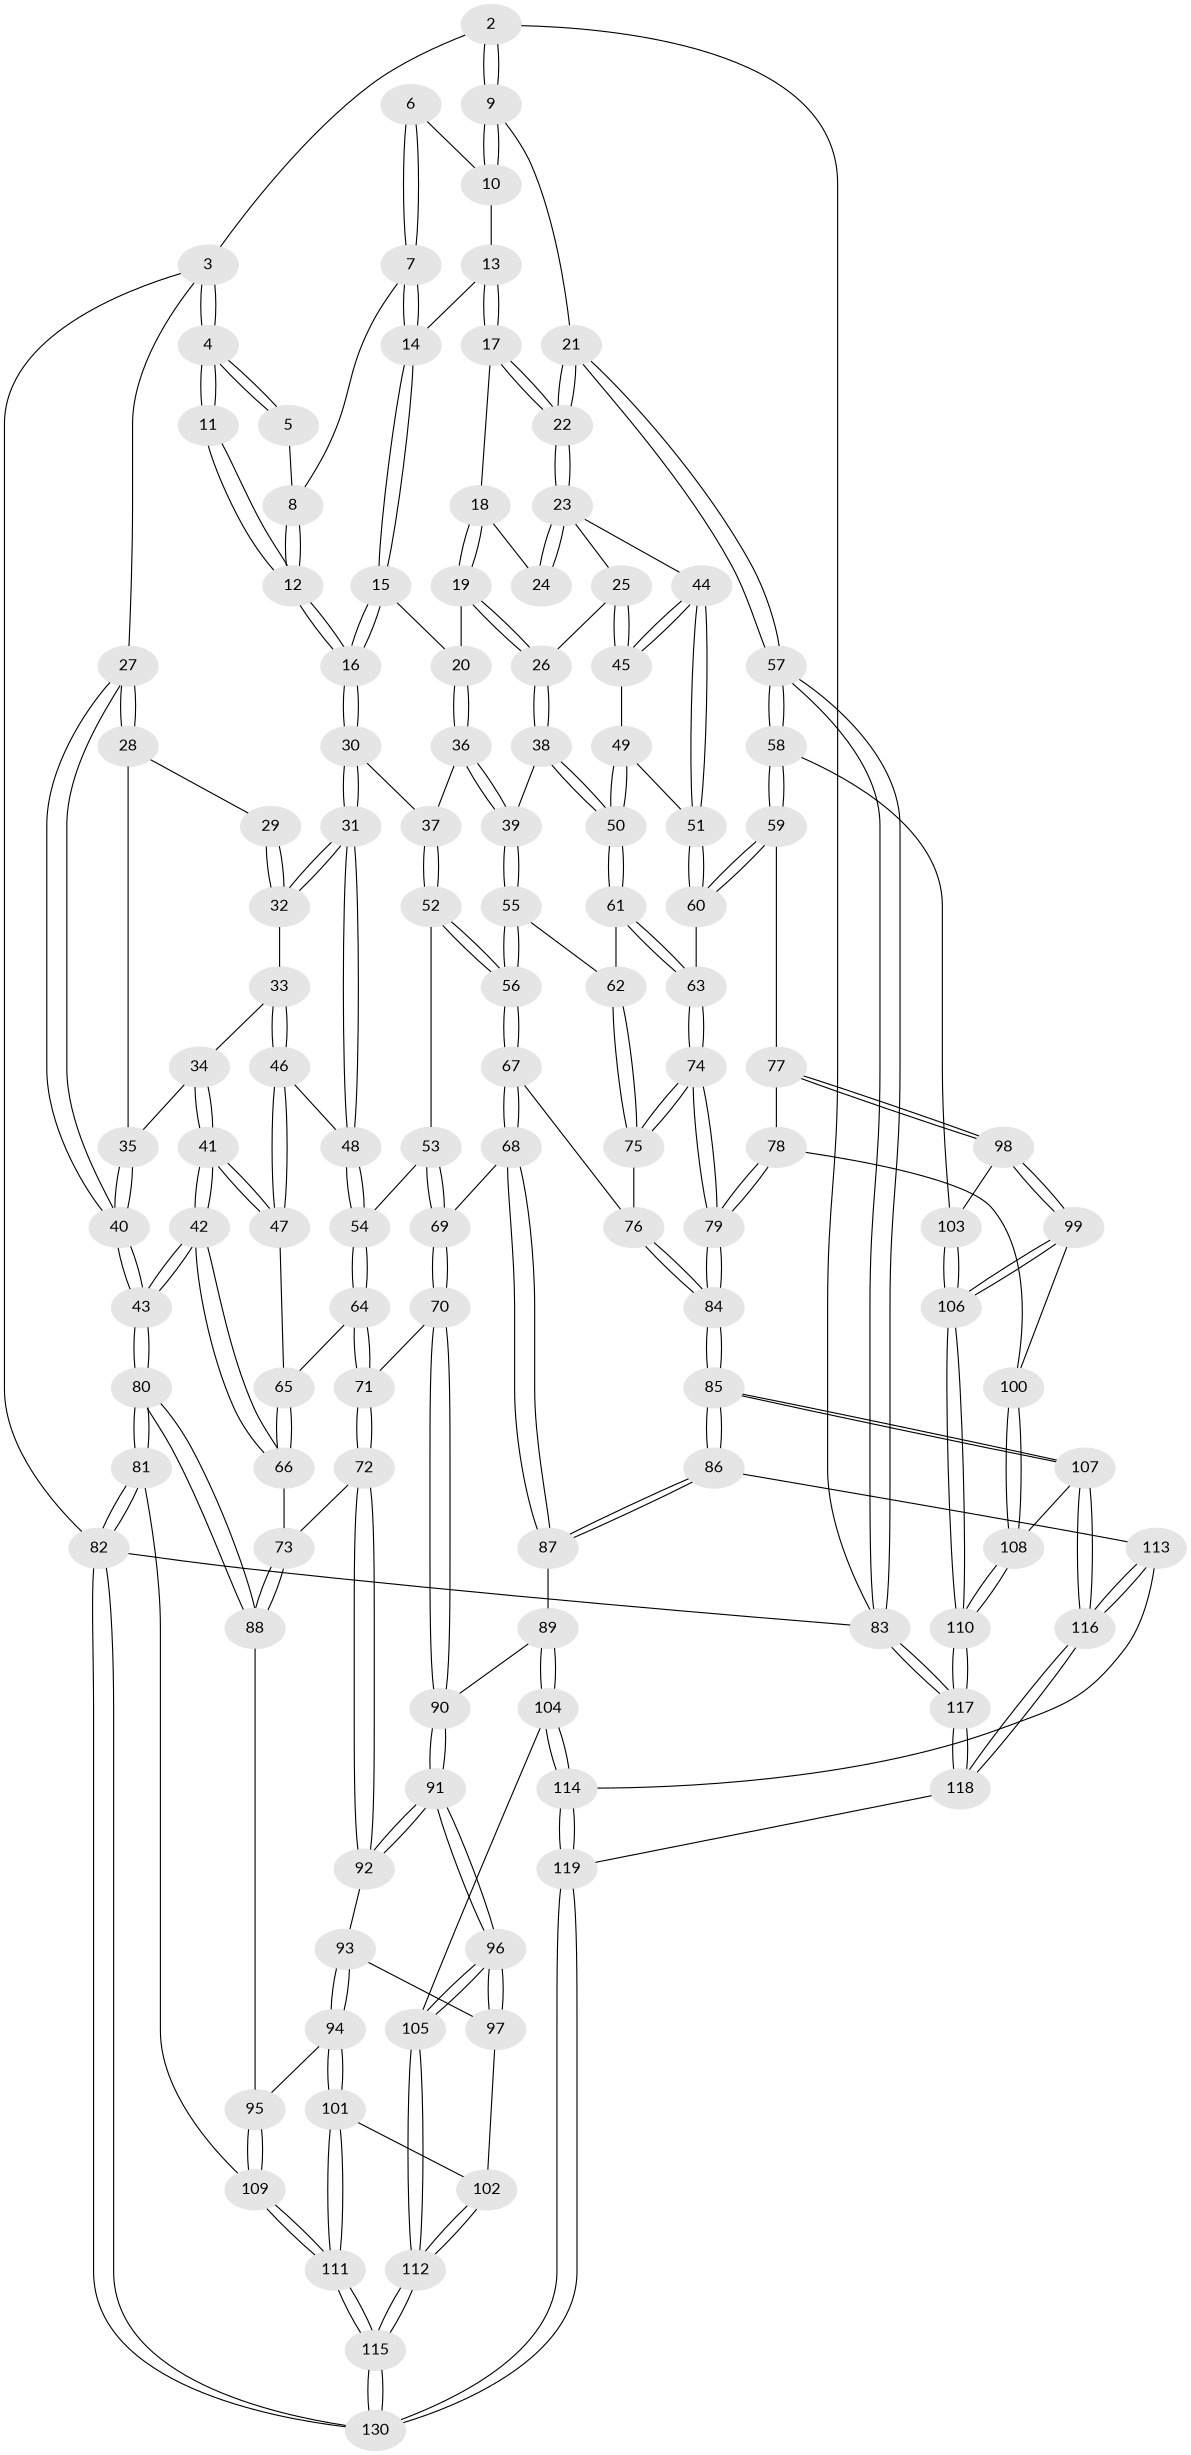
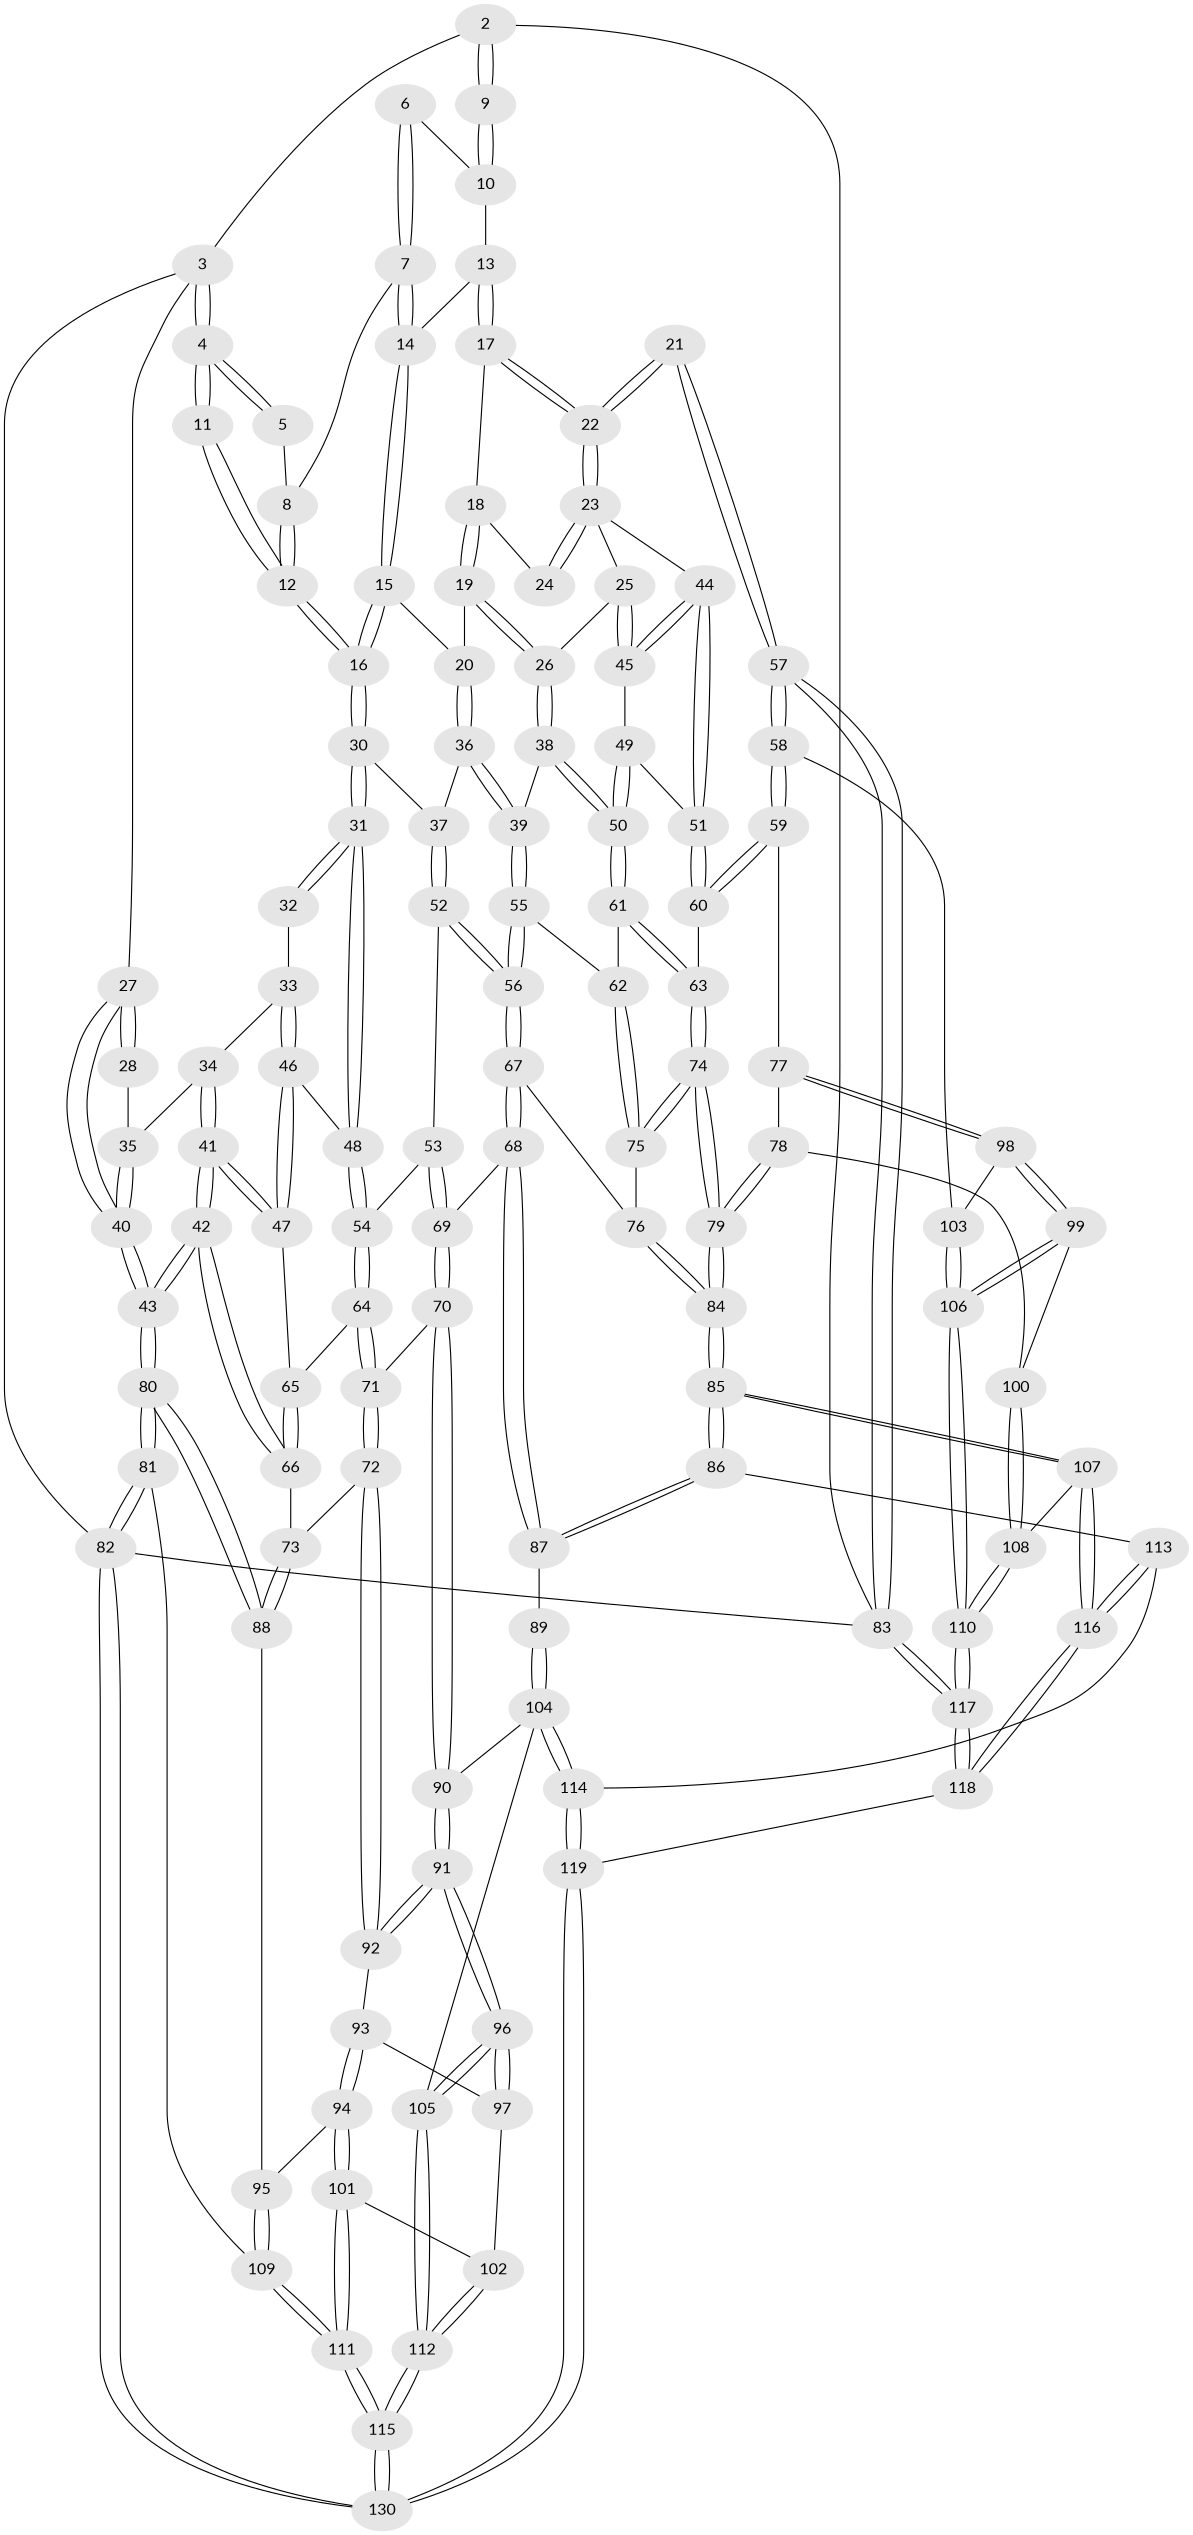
edge "9" -- "21": removed
node "29": removed
edge "89" -- "90": now "104" -- "90"
